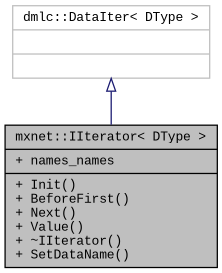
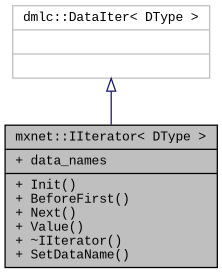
node "mxnet::IIterator< DType >": text "+ names_names" -> "+ data_names"
